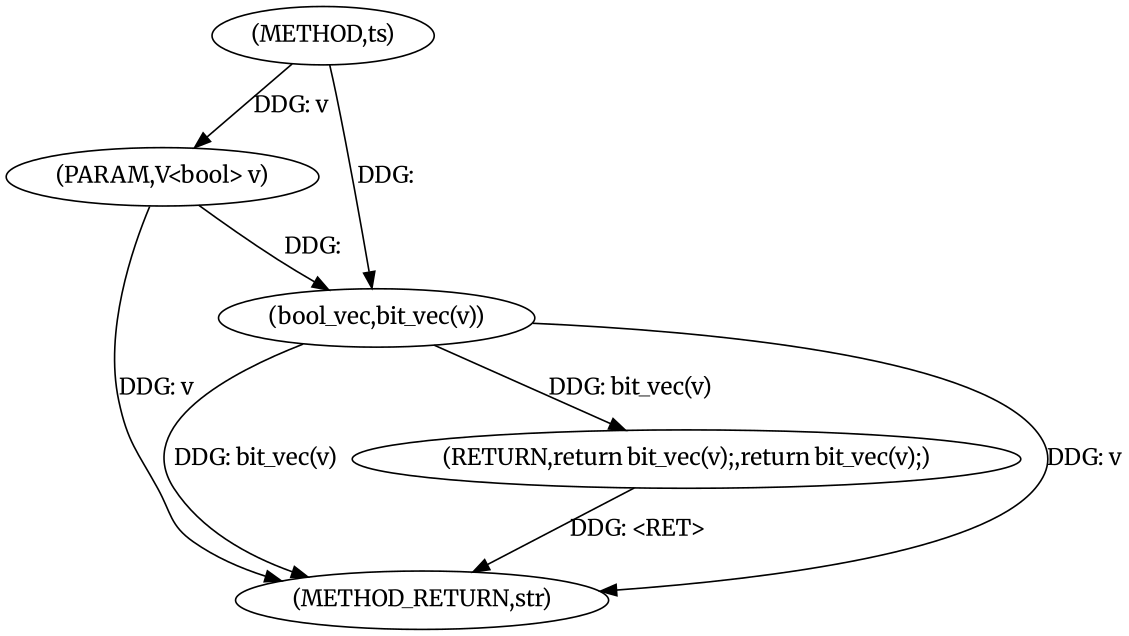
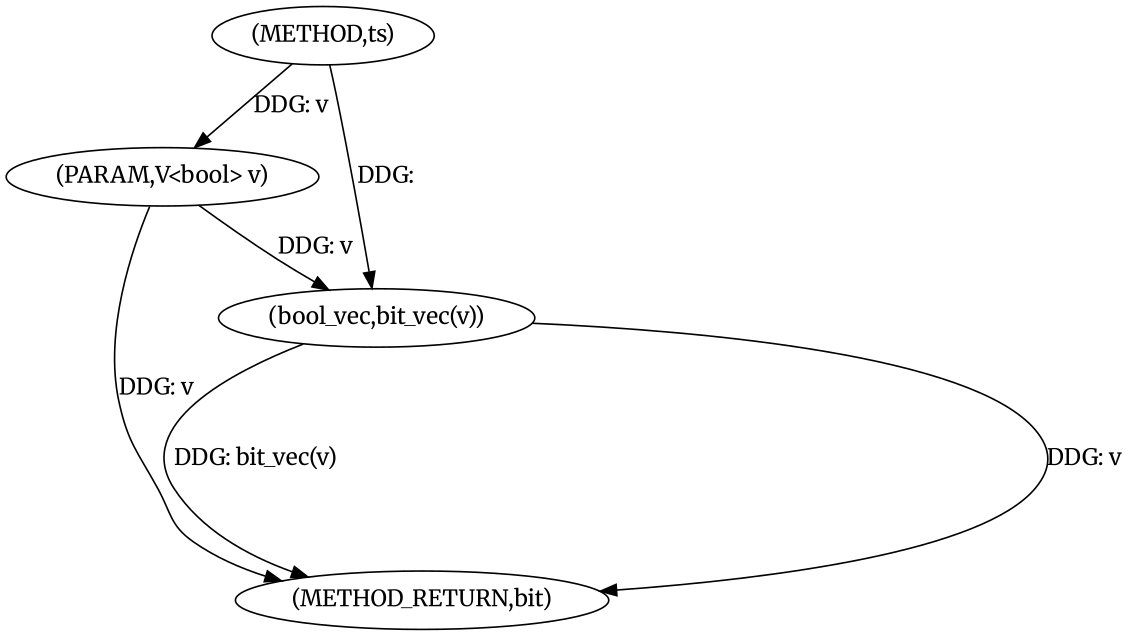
edge "(PARAM,V<bool> v)" -> "(bool_vec,bit_vec(v))": label "DDG: " -> "DDG: v"
node "(RETURN,return bit_vec(v);,return bit_vec(v);)": removed
node "(METHOD_RETURN,str)": label "(METHOD_RETURN,str)" -> "(METHOD_RETURN,bit)"
